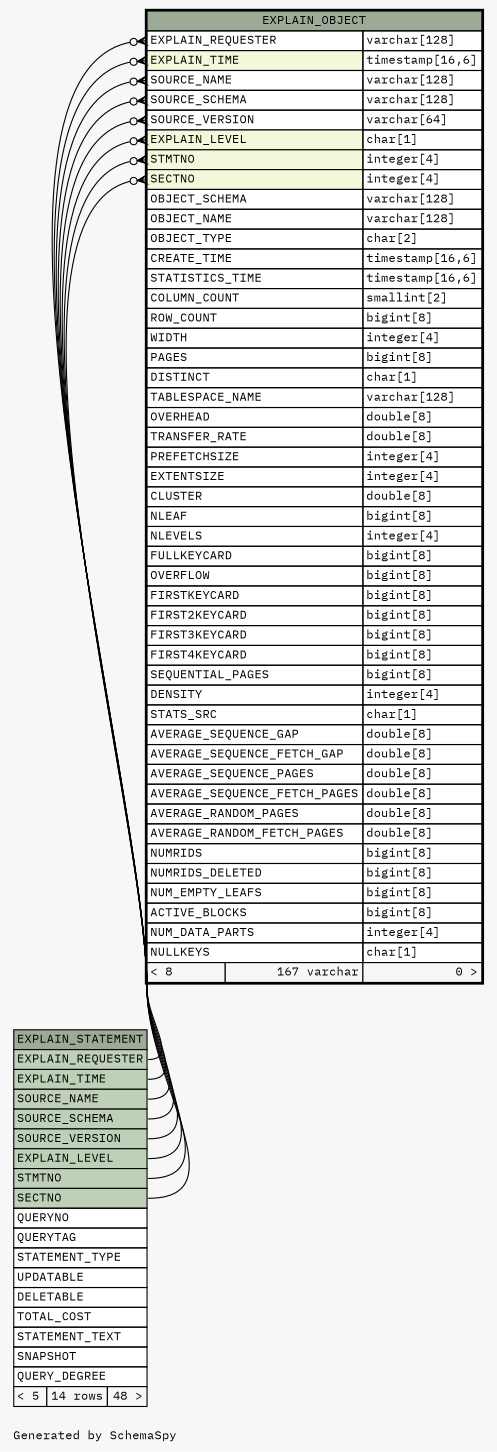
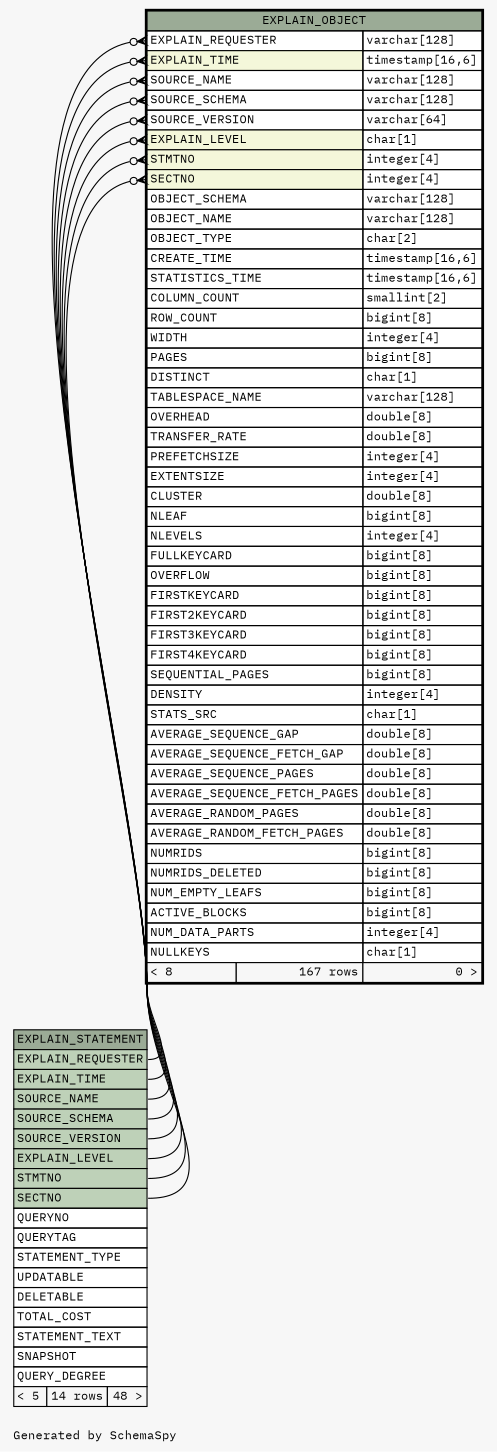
node "EXPLAIN_OBJECT": text "167 varchar" -> "167 rows"
